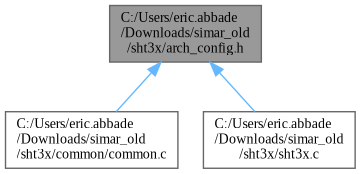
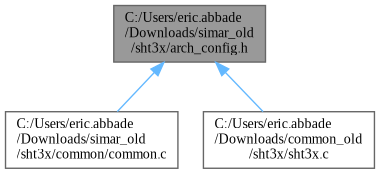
node "C:/Users/eric.abbade /Downloads/simar_old /sht3x/sht3x.c": label "C:/Users/eric.abbade /Downloads/simar_old /sht3x/sht3x.c" -> "C:/Users/eric.abbade /Downloads/common_old /sht3x/sht3x.c"
